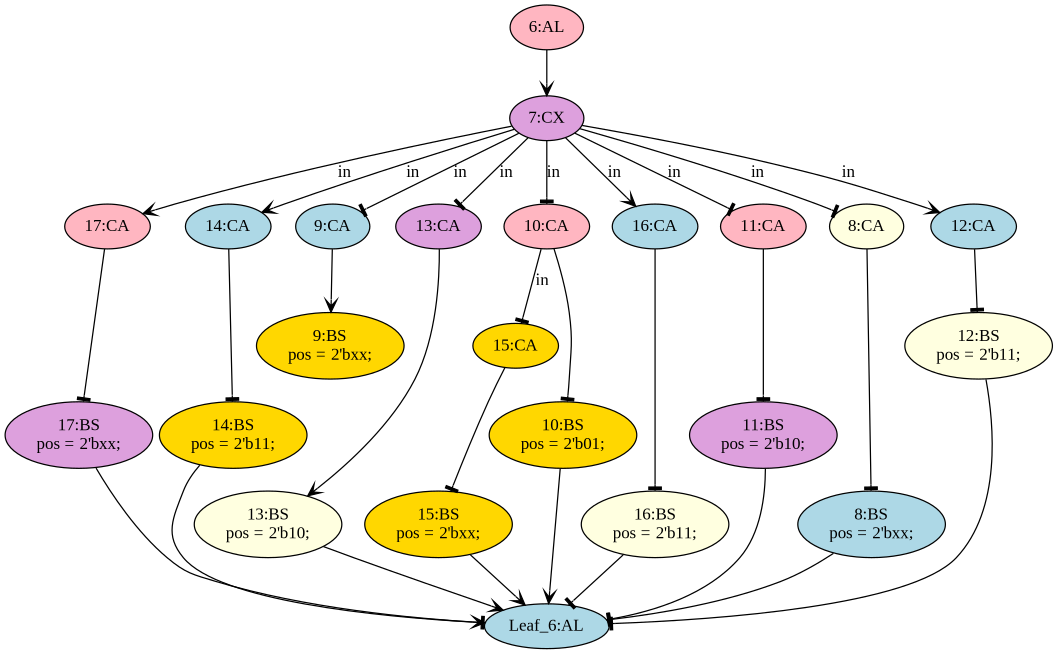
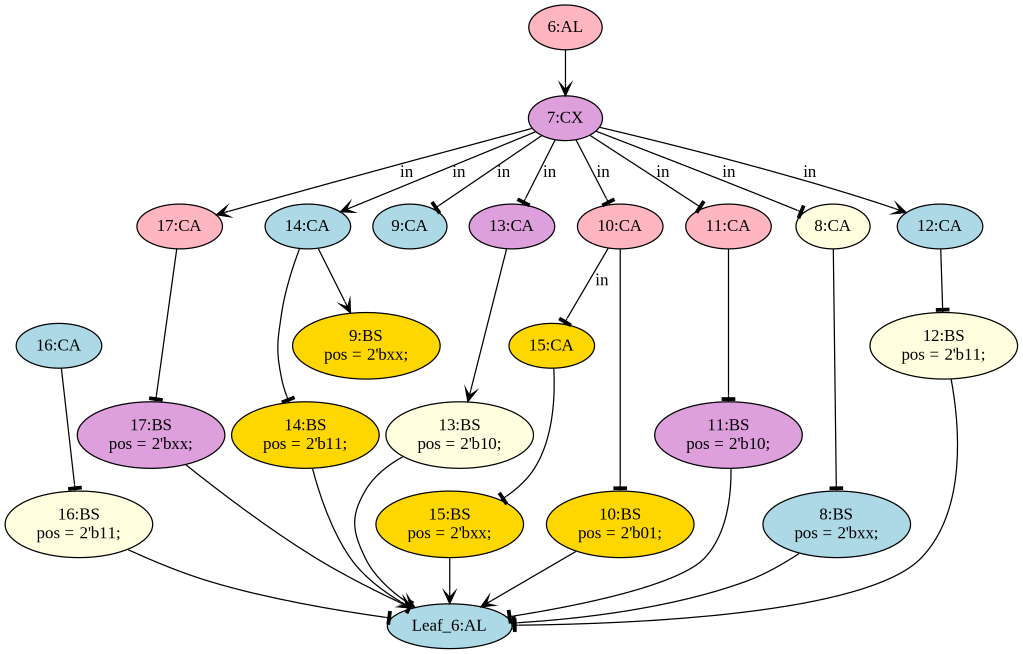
edge "7:CX" -> "16:CA": removed, label "in"
edge "9:CA" -> "9:BS pos = 2'bxx;": now "14:CA" -> "9:BS pos = 2'bxx;"
